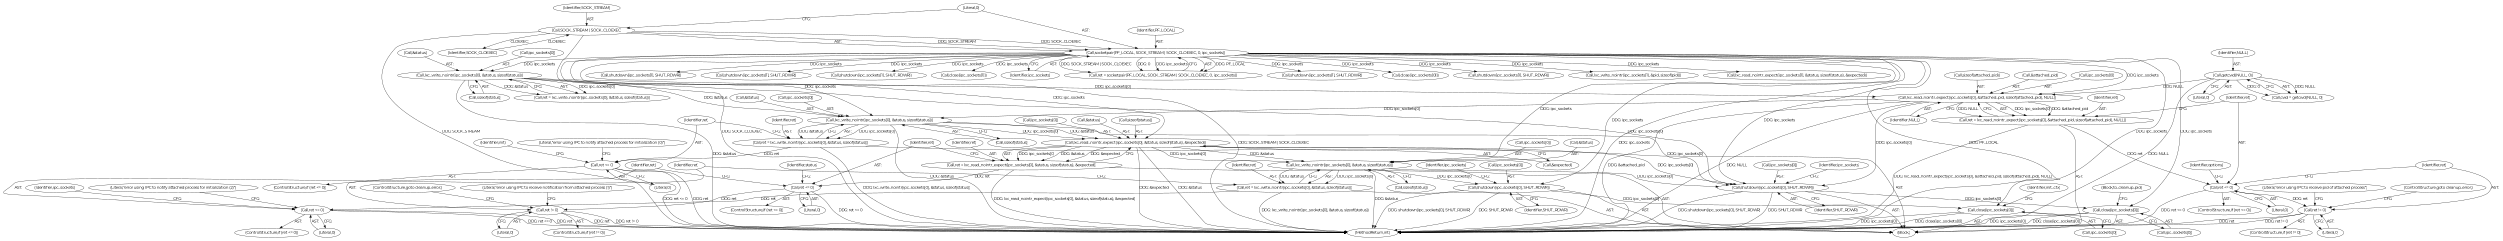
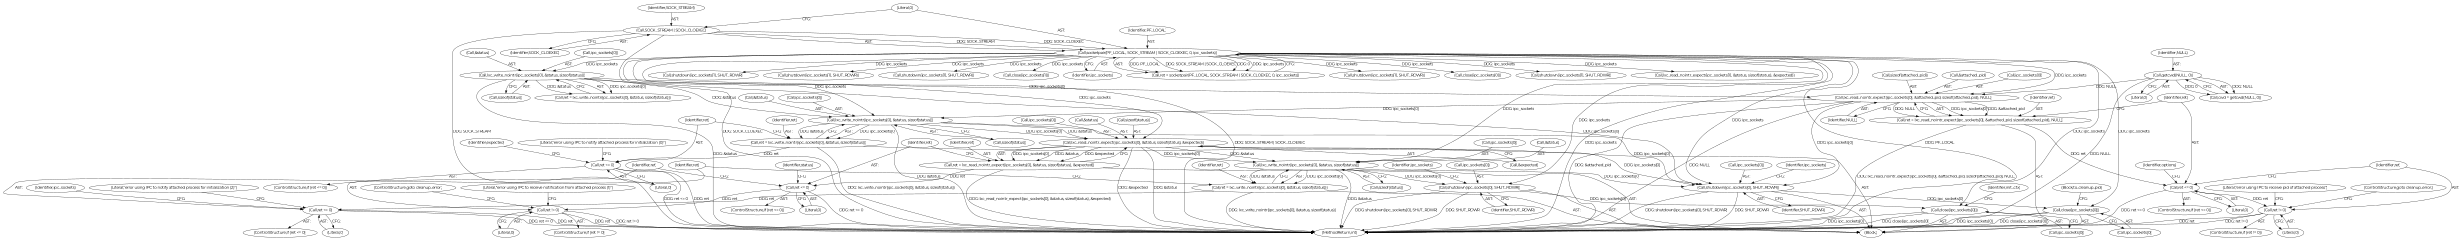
edge "(Call,SOCK_STREAM | SOCK_CLOEXEC)" -> "(Identifier,SOCK_CLOEXEC)": label "CLOEXEC: " -> "CFG: "
edge "(Identifier,SOCK_CLOEXEC)" -> "(Call,SOCK_STREAM | SOCK_CLOEXEC)": label "CLOEXEC: " -> "AST: "
node "(Call,lxc_write_nointr(ipc_sockets[1], &pid, sizeof(pid)))": removed
node "(Identifier,init)": label "(Identifier,init)" -> "(Identifier,expected)"
